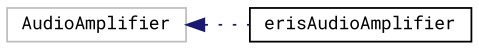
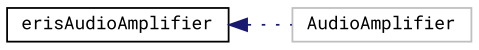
edge "erisAudioAmplifier" -> "AudioAmplifier": reversed
